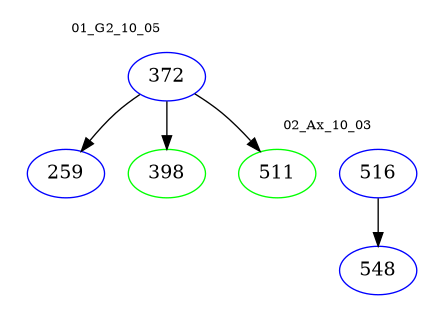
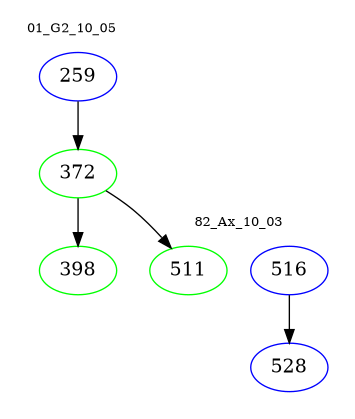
node "372": color blue -> green
edge "372" -> "259": reversed
cluster "02_Ax_10_03": label "02_Ax_10_03" -> "82_Ax_10_03"
node "548": label "548" -> "528"
